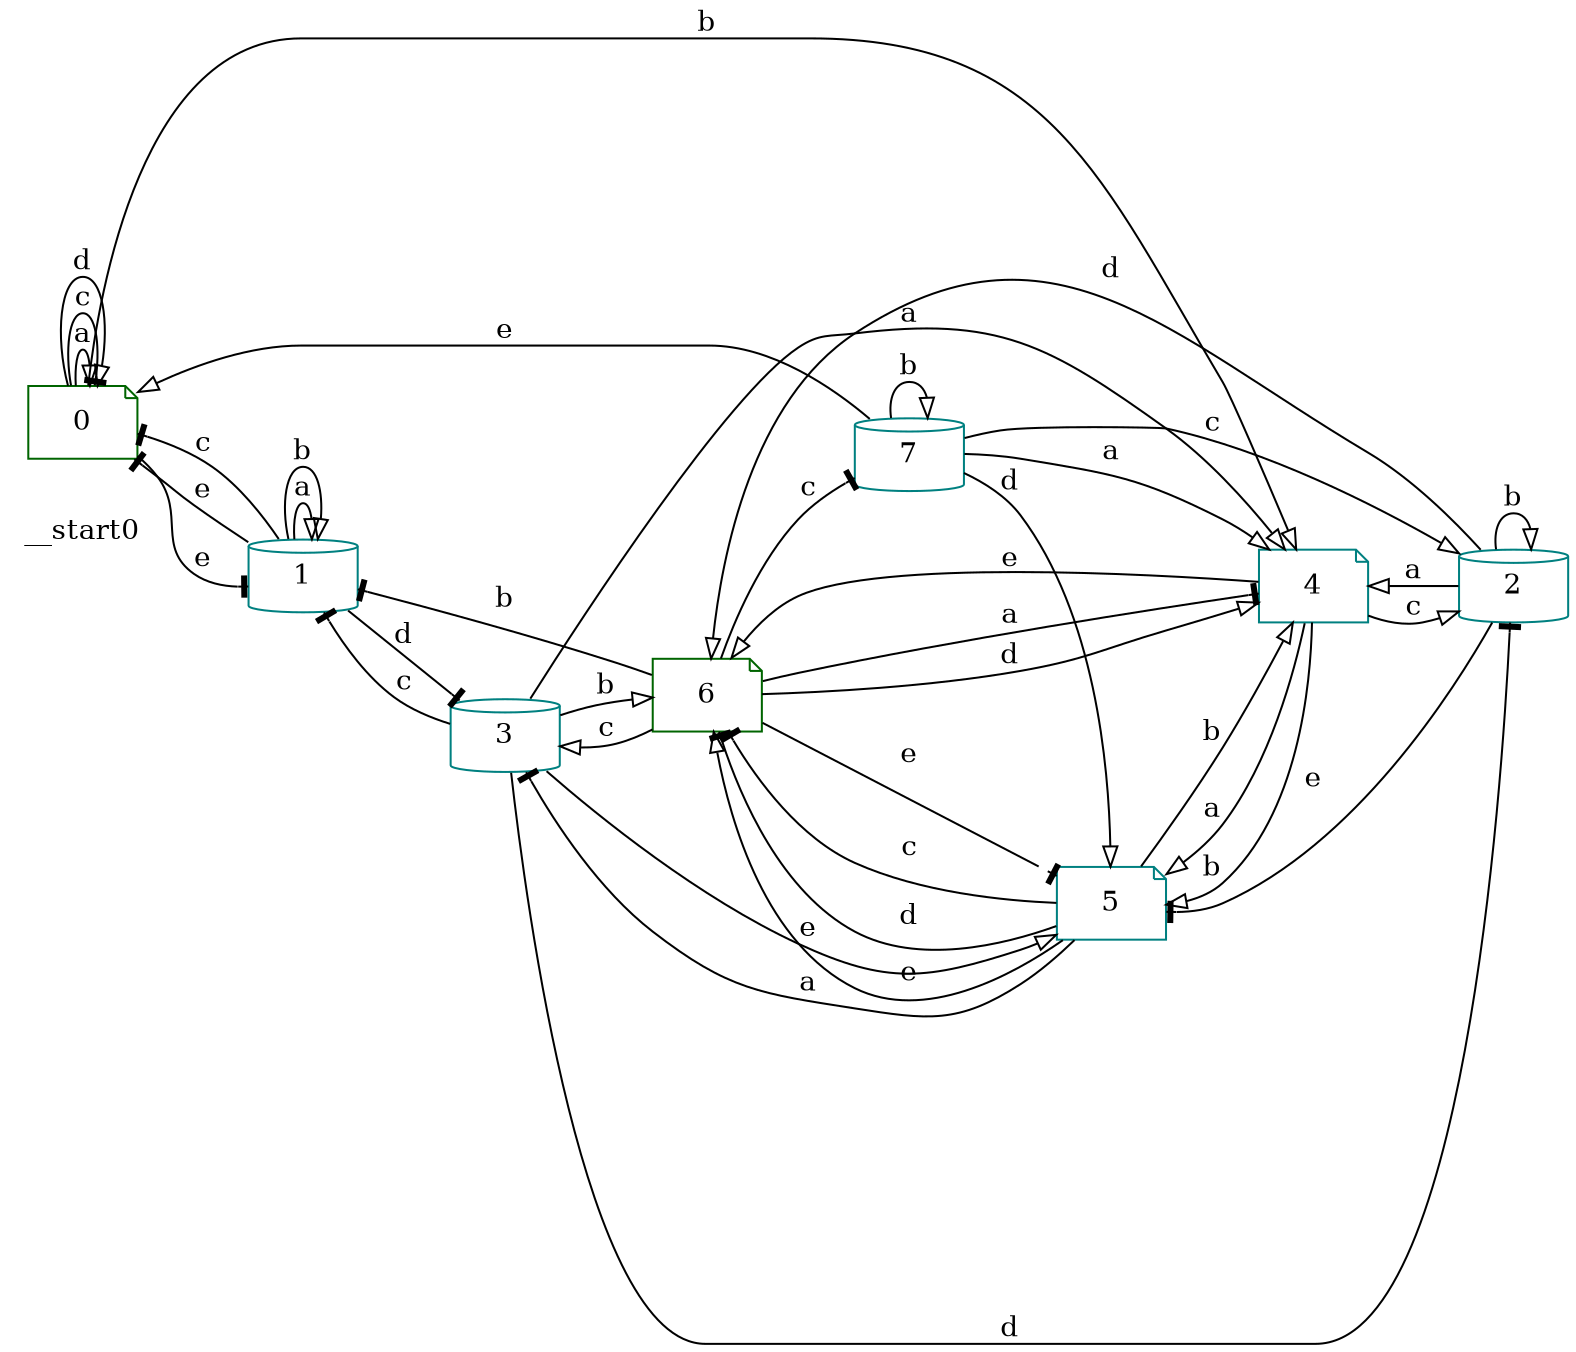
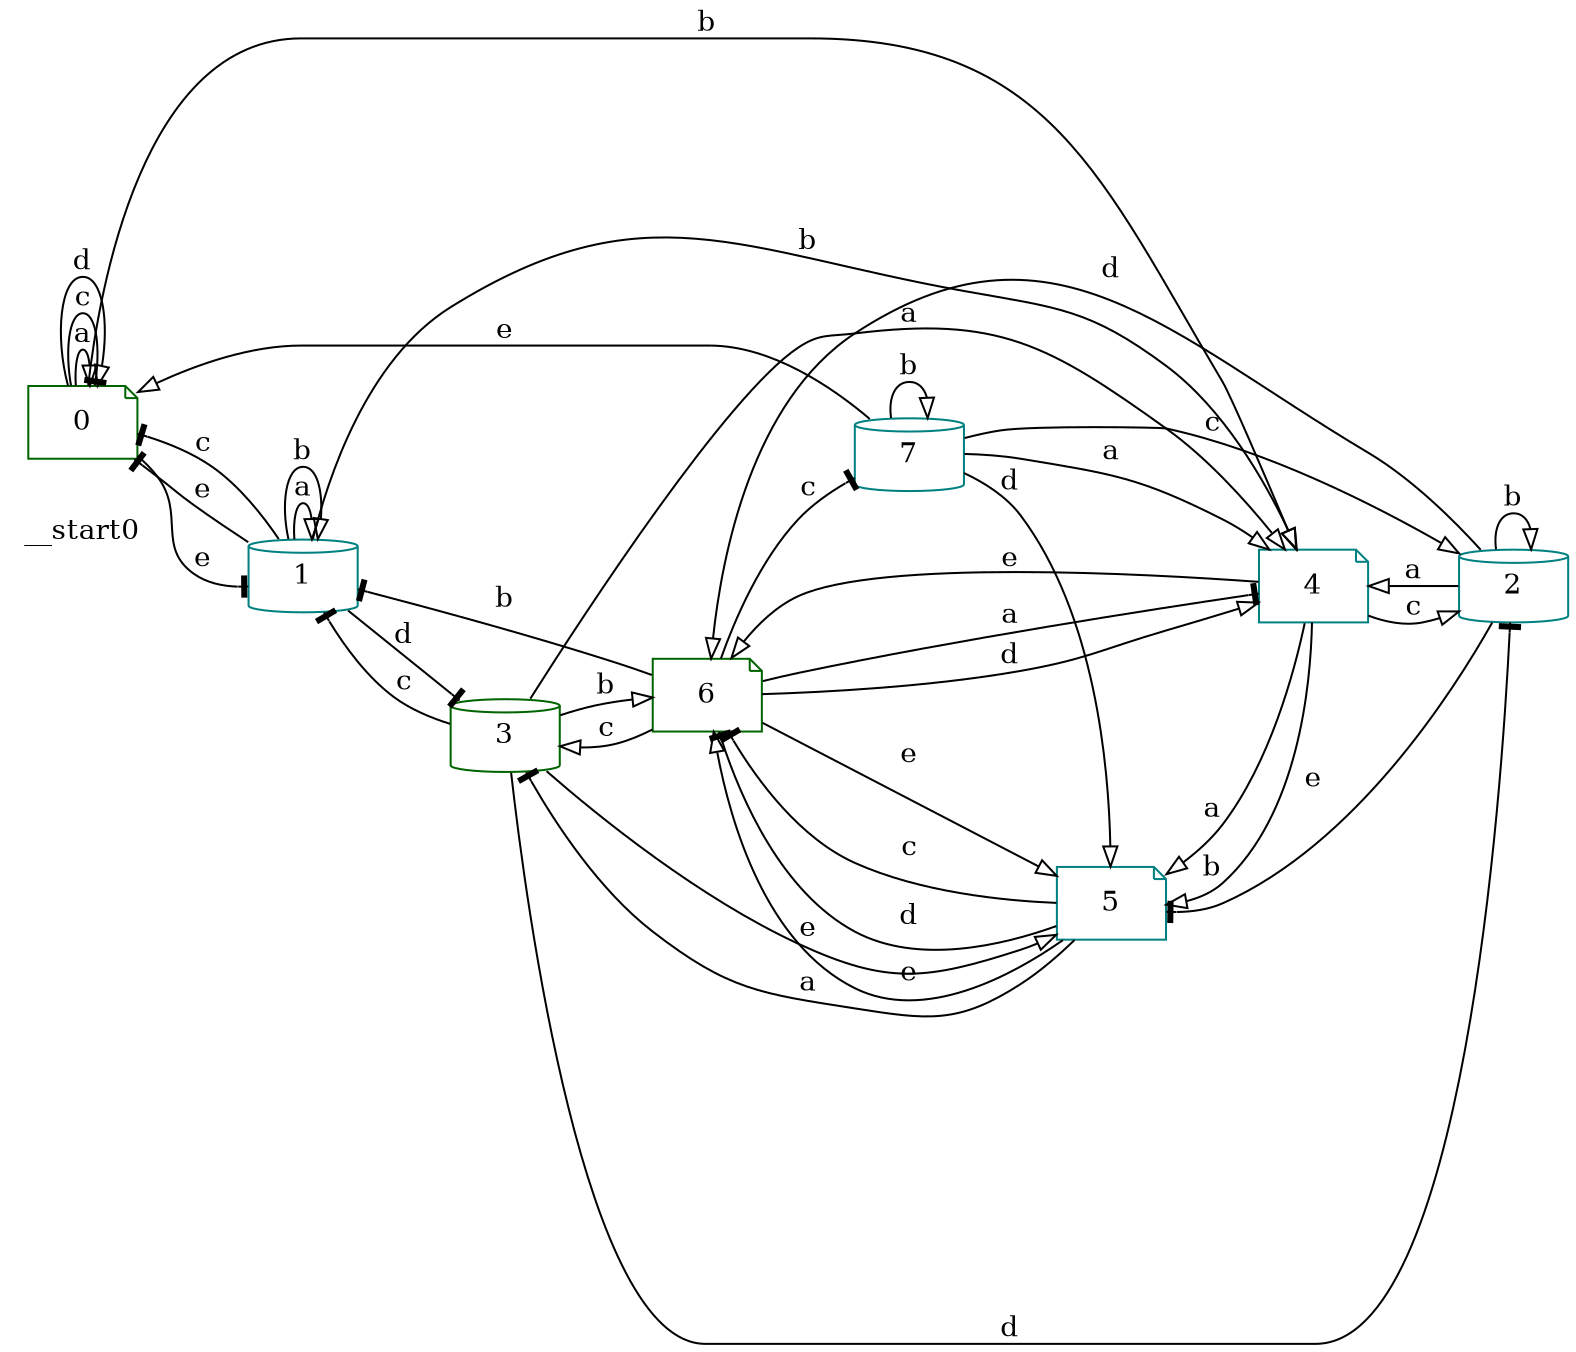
node "3": color teal -> darkgreen
edge "5" -> "4": now "1" -> "4"
edge "6" -> "5": arrowhead tee -> onormal
